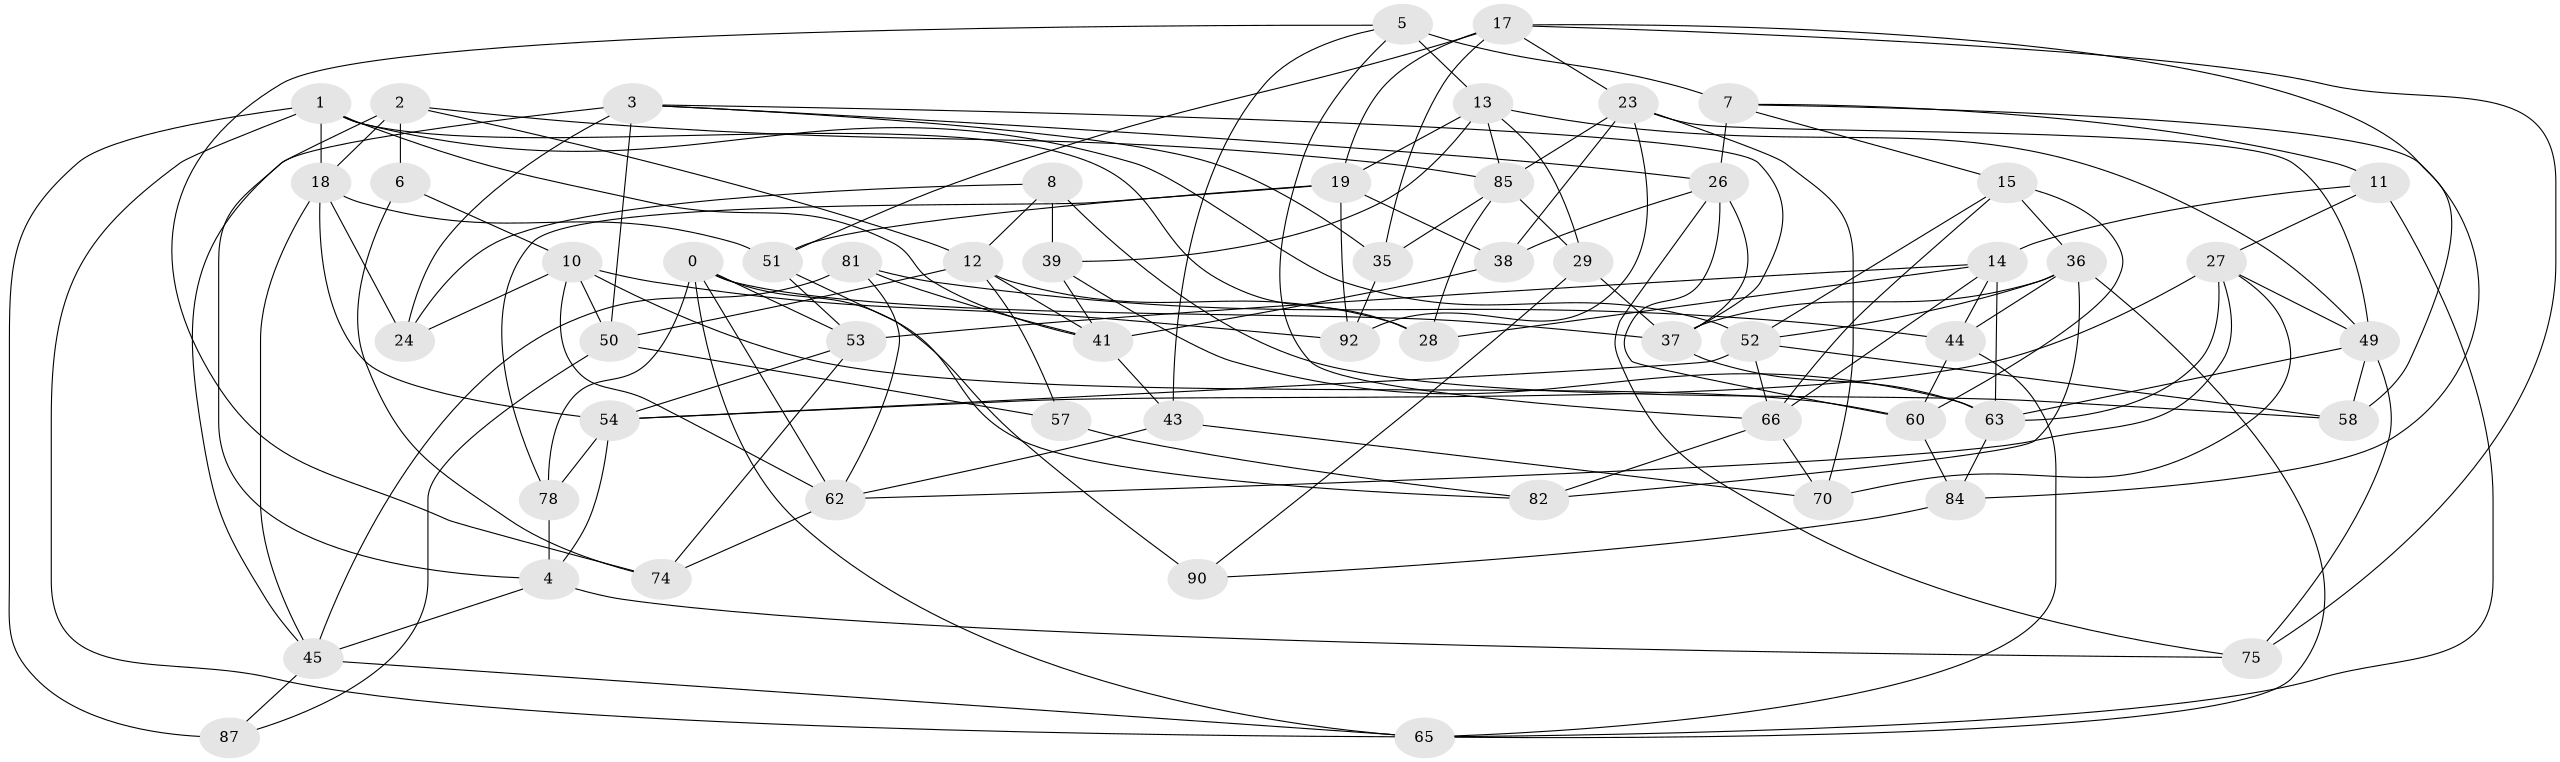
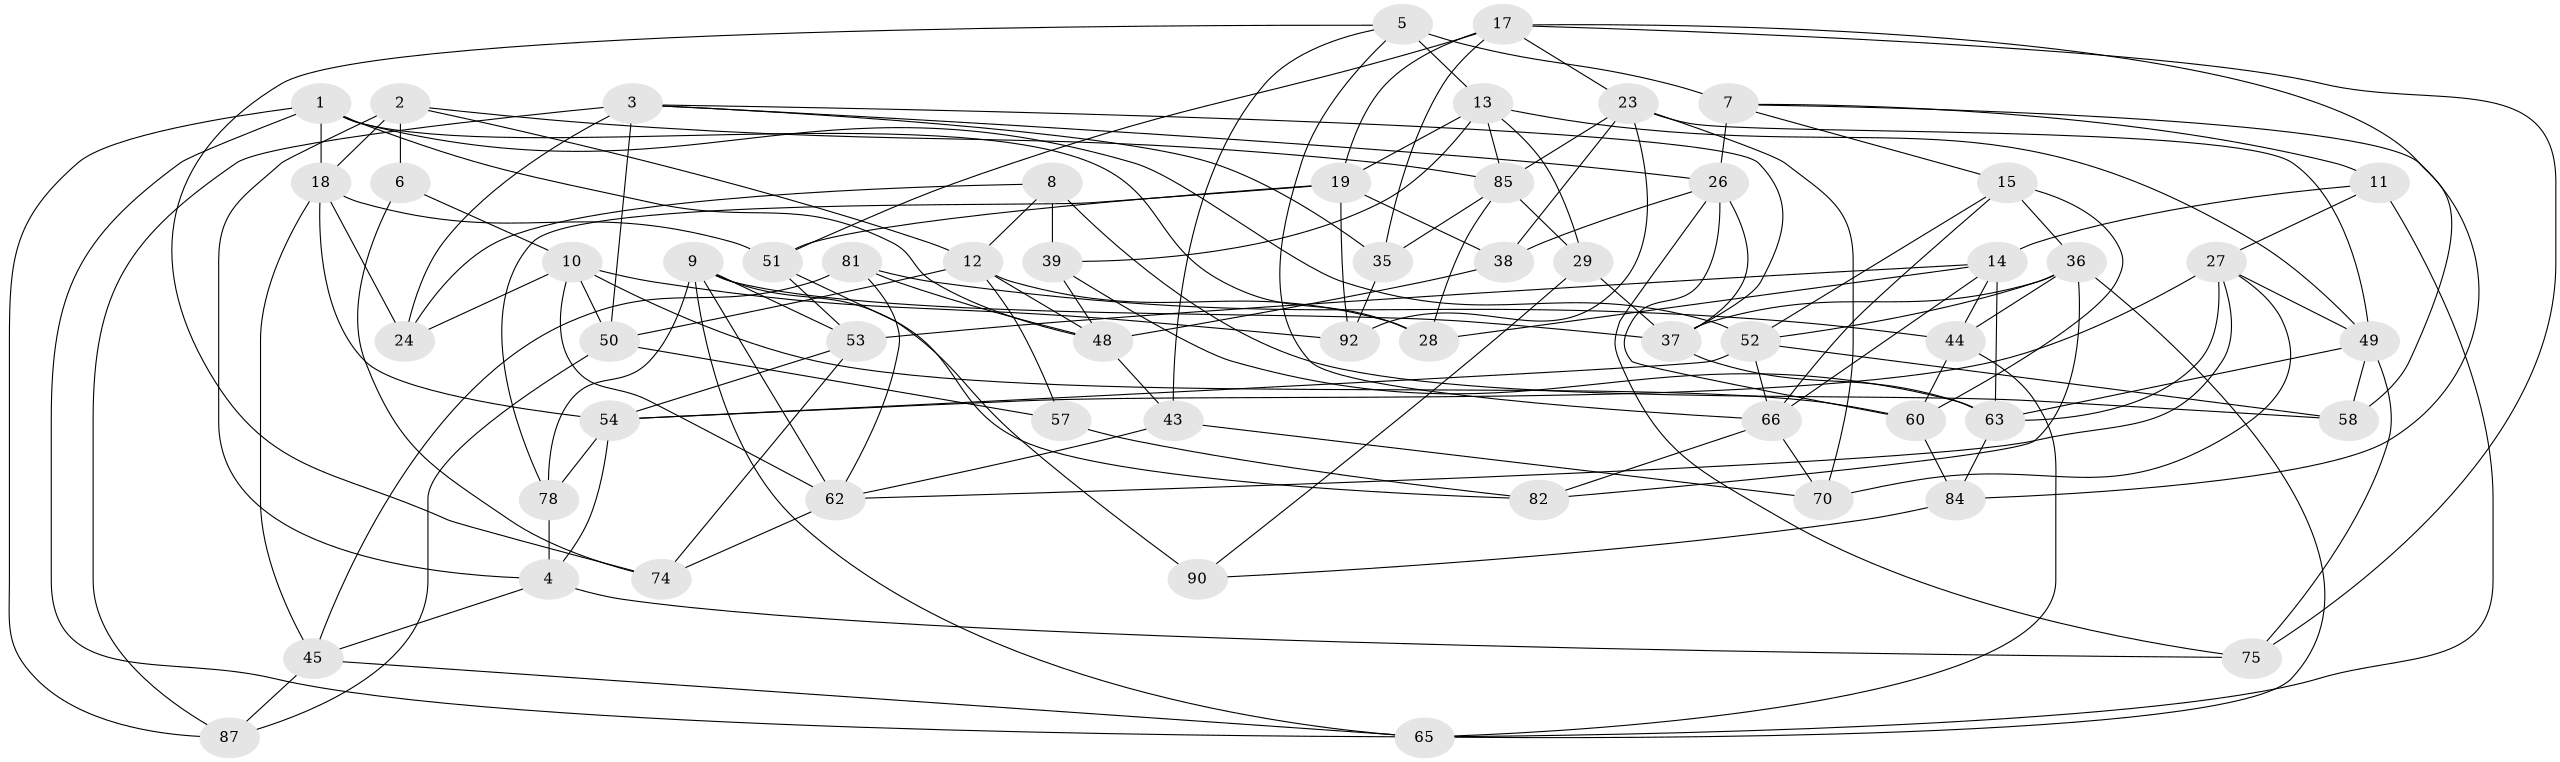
edge "3" -- "45": now "3" -- "87"
node "0": label "0" -> "9"
node "41": label "41" -> "48"
